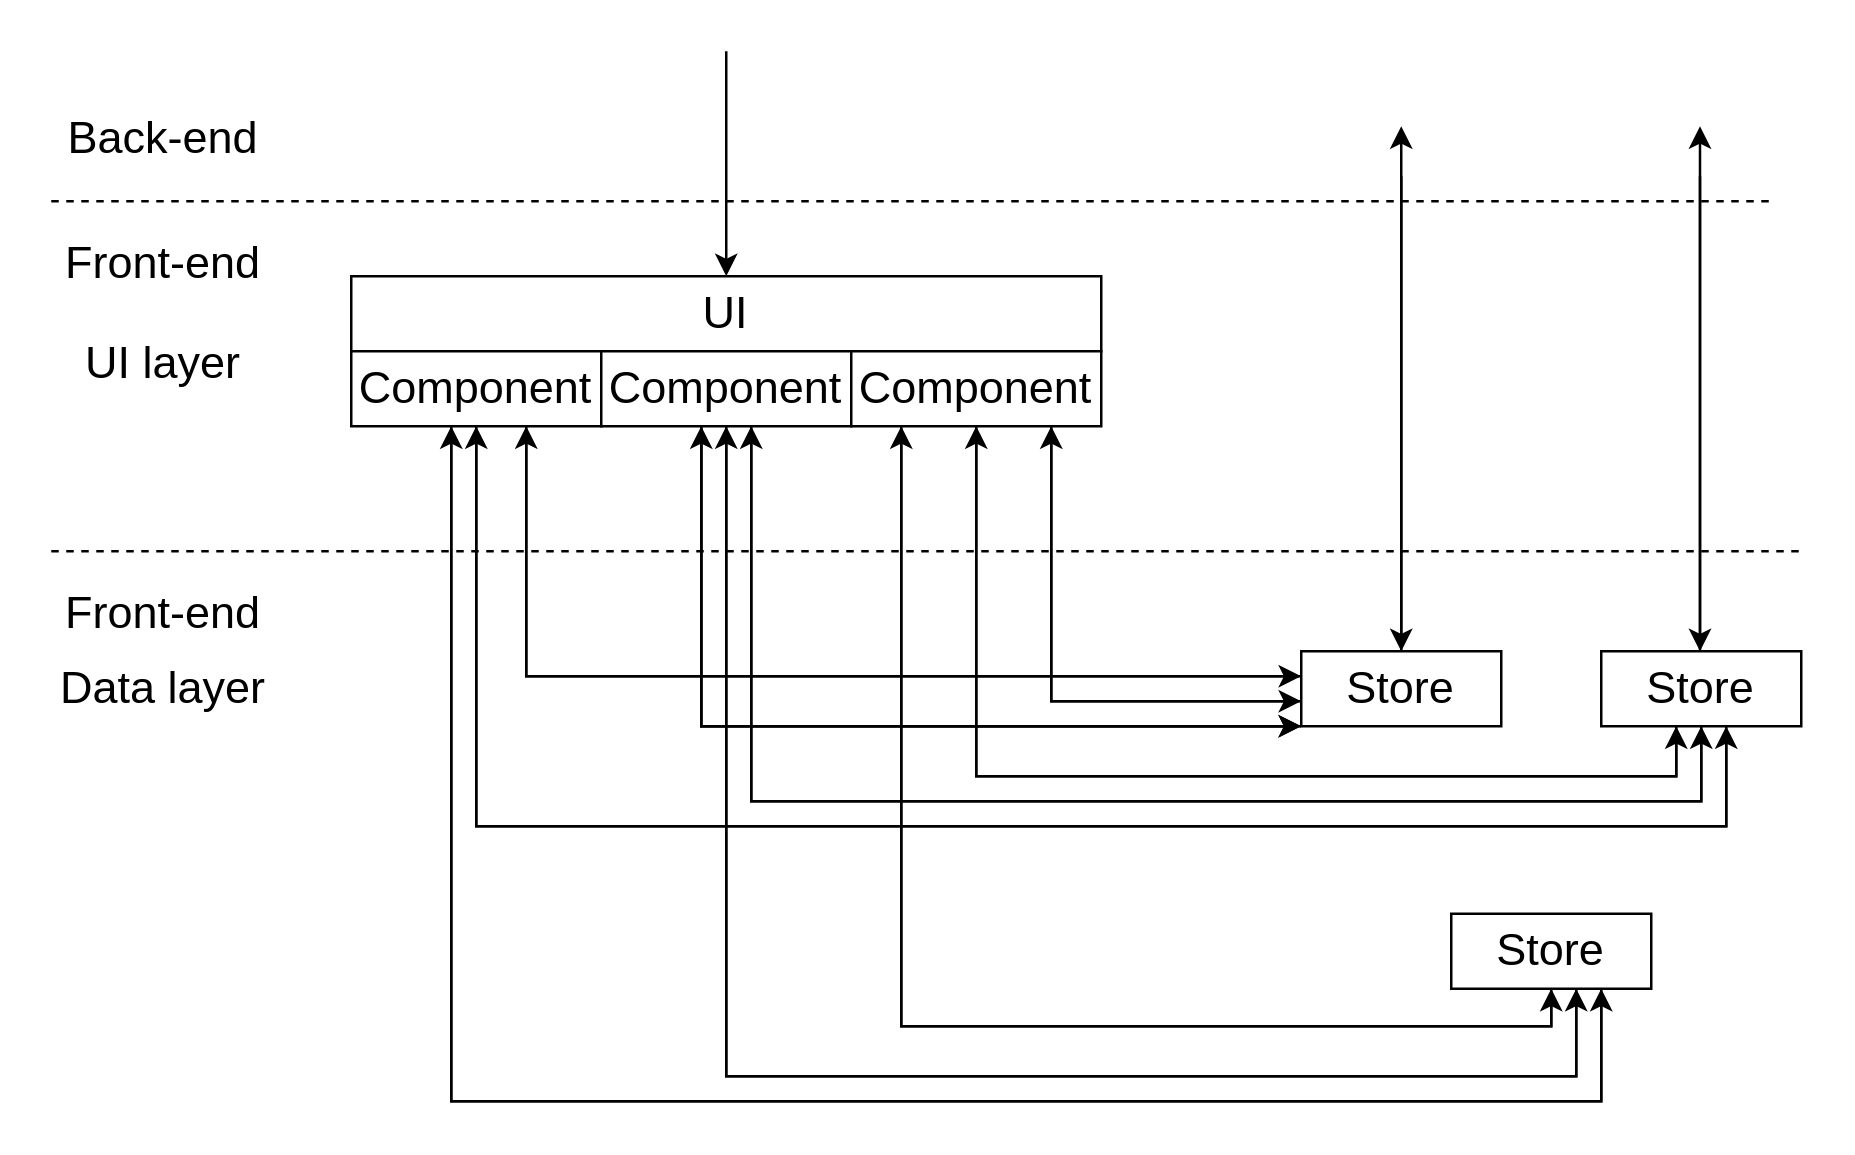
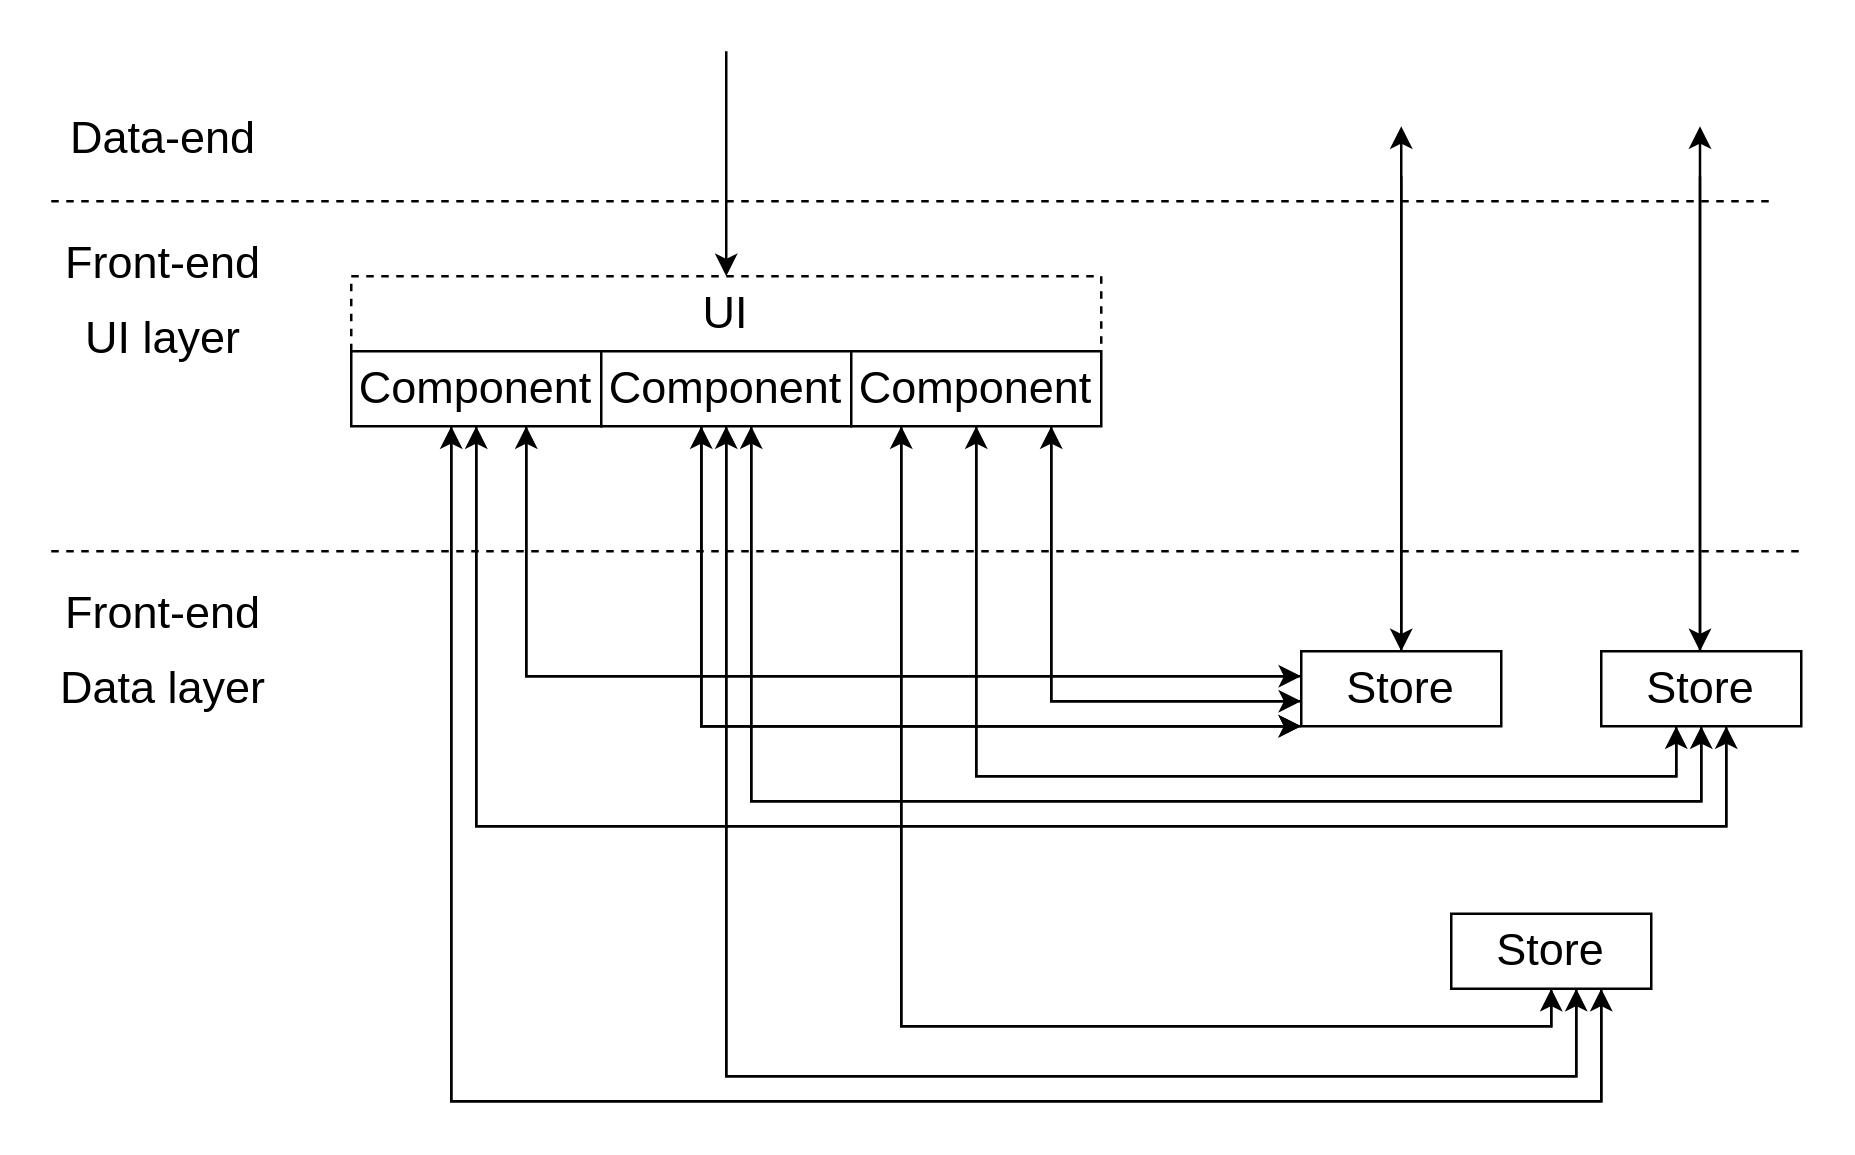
node "Back-end": label "Back-end" -> "Data-end"
node "UI": style solid -> dashed
node "UI layer": moved (164, 364) -> (164, 339)
